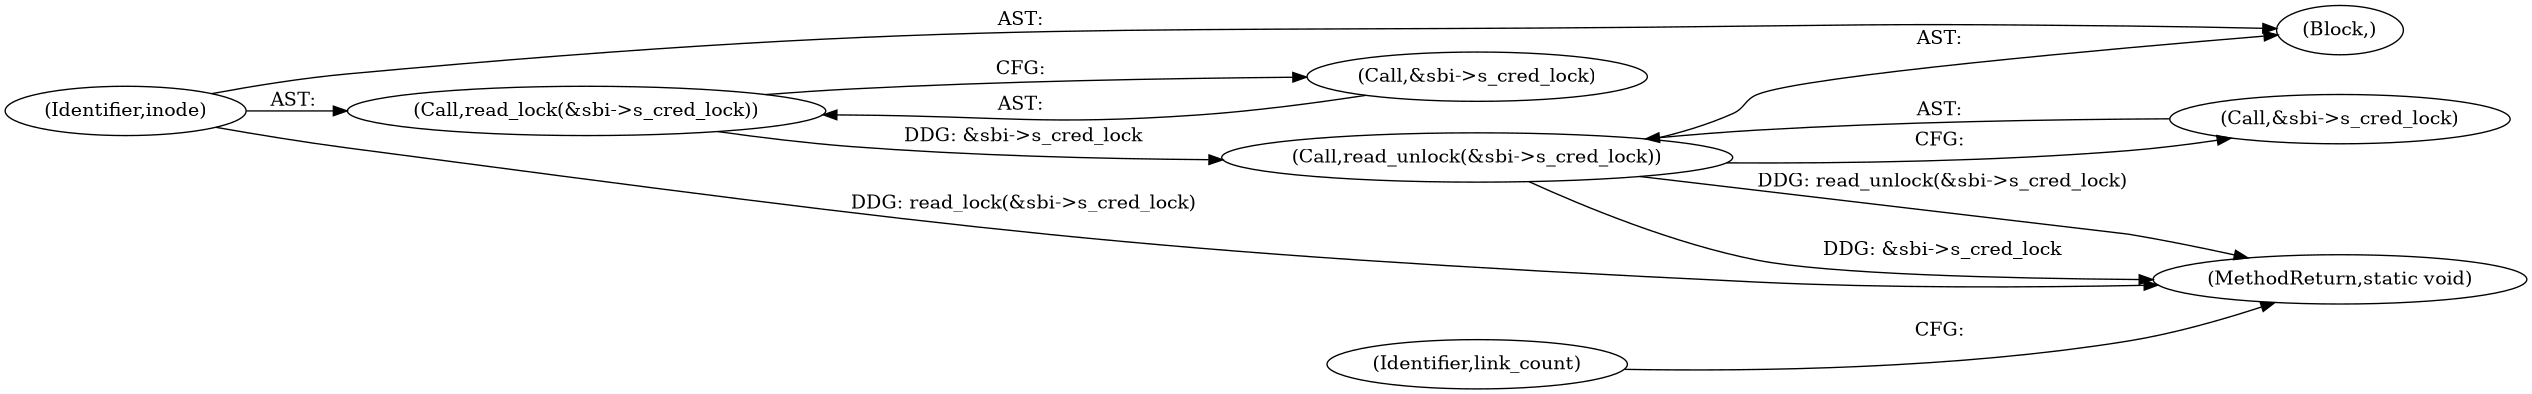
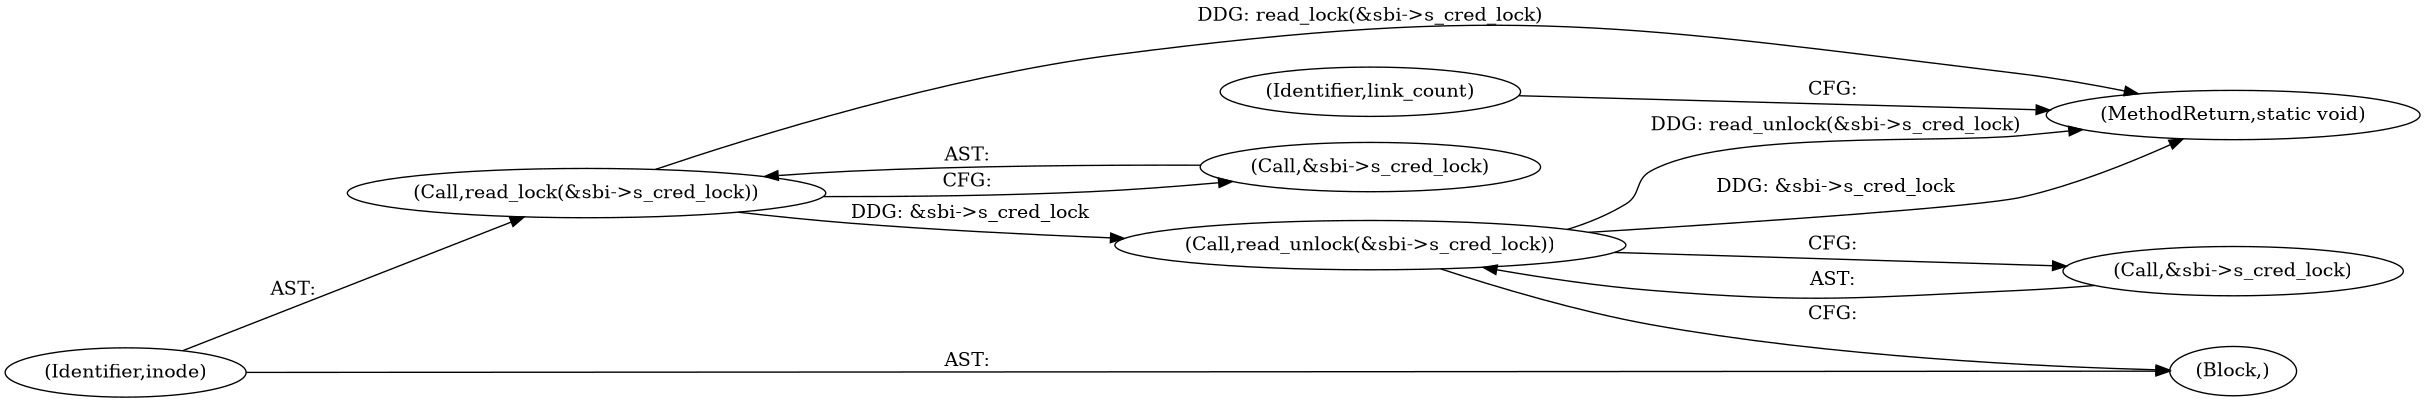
edge "(Call,read_unlock(&sbi->s_cred_lock))" -> "(Block,)": label "AST: " -> "CFG: "
edge "(Identifier,inode)" -> "(MethodReturn,static void)": now "(Call,read_lock(&sbi->s_cred_lock))" -> "(MethodReturn,static void)"
